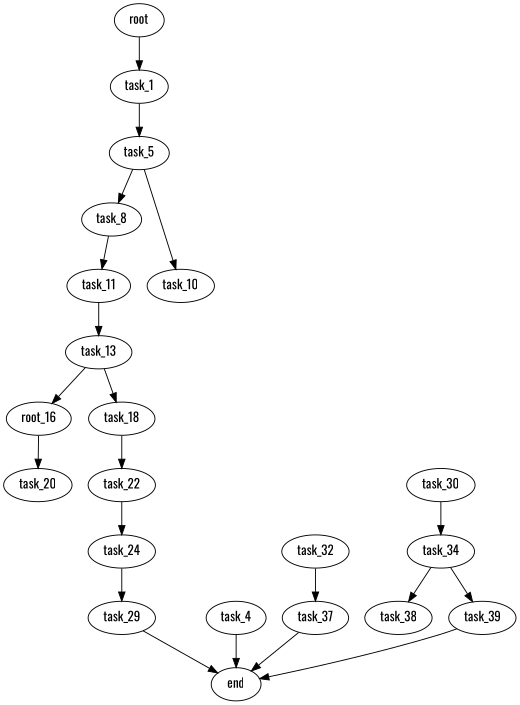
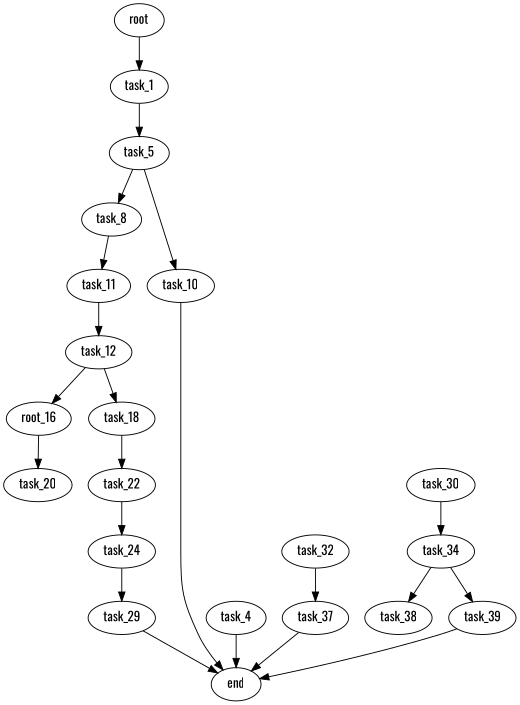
node "task_13": label "task_13" -> "task_12"
edge "task_10" -> "end": added
